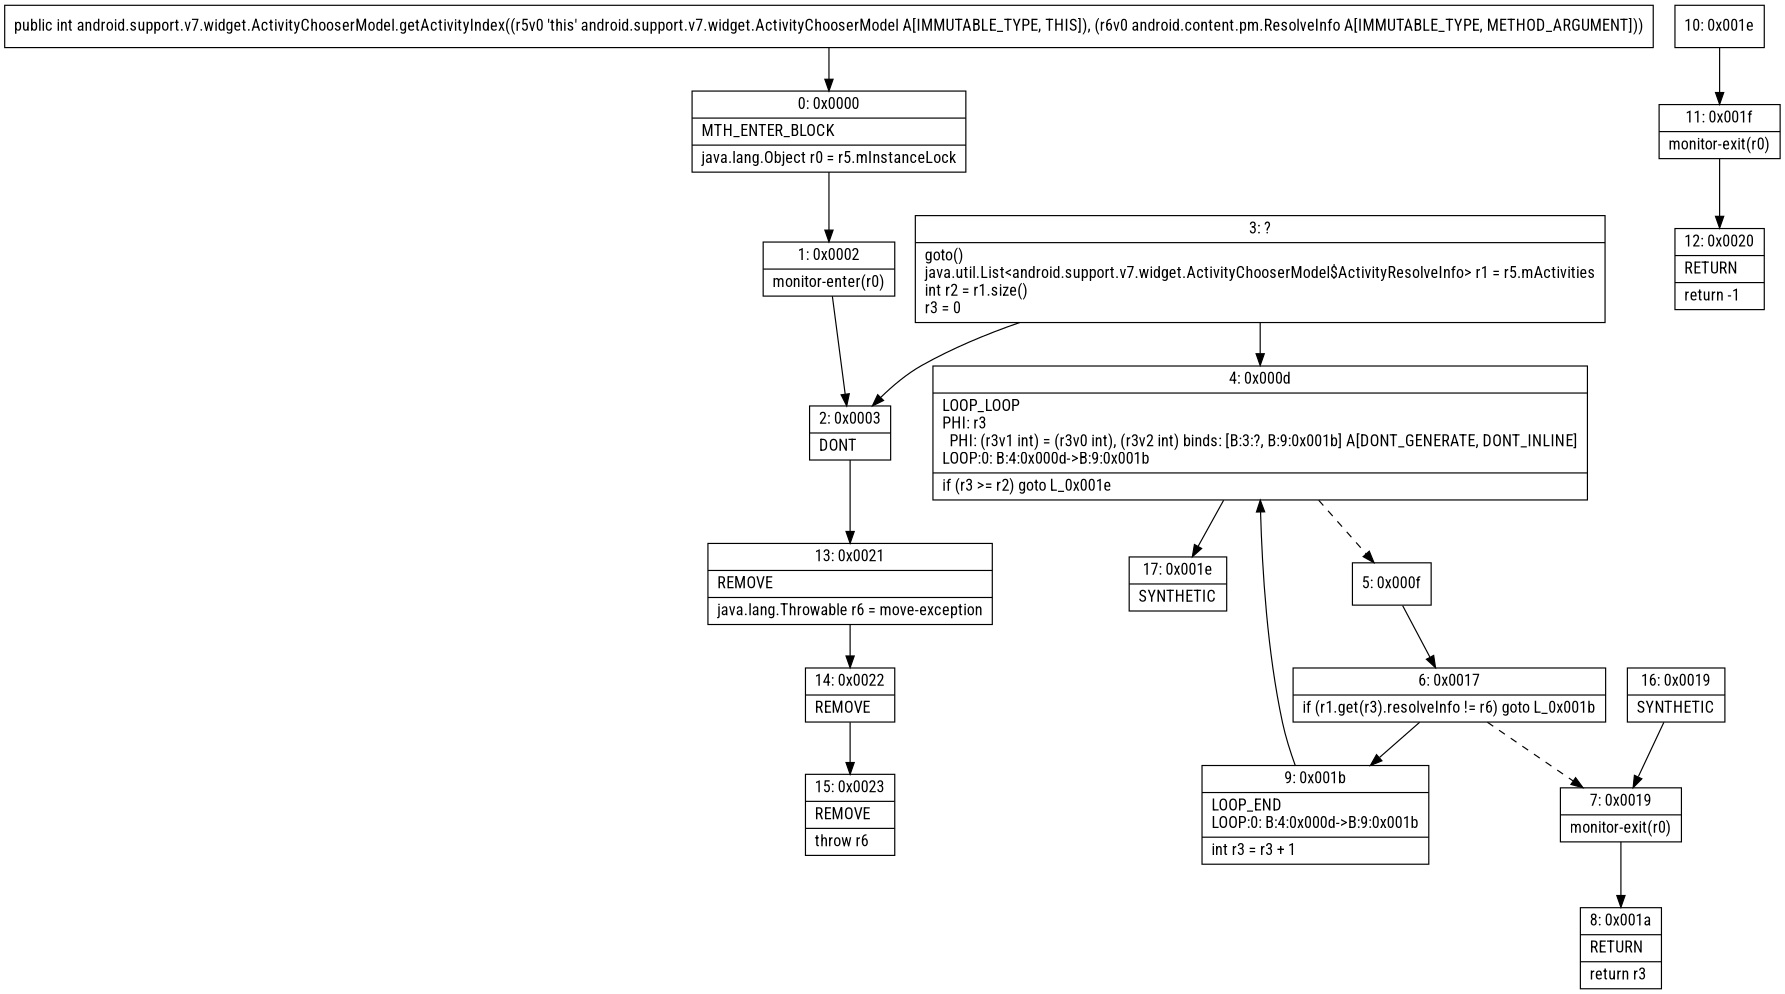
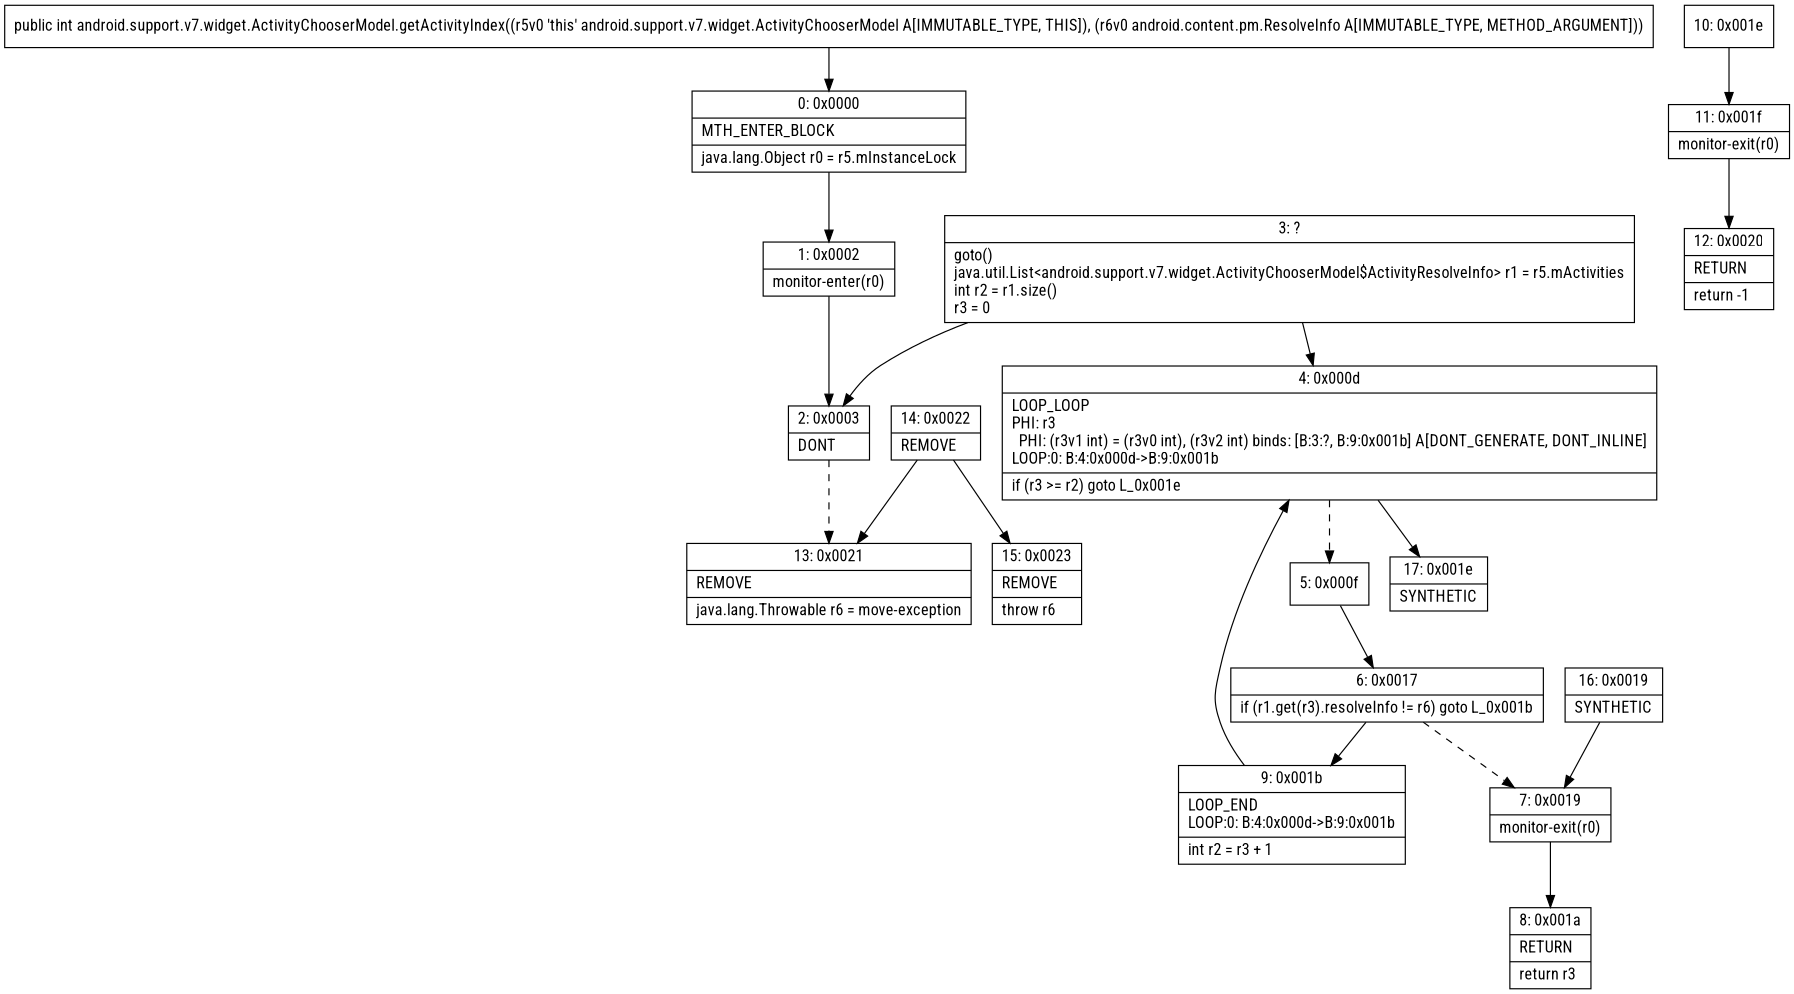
edge "2: 0x0003" -> "13: 0x0021": style solid -> dashed
edge "13: 0x0021" -> "14: 0x0022": reversed
node "9: 0x001b": text "int r3 = r3 + 1" -> "int r2 = r3 + 1"
